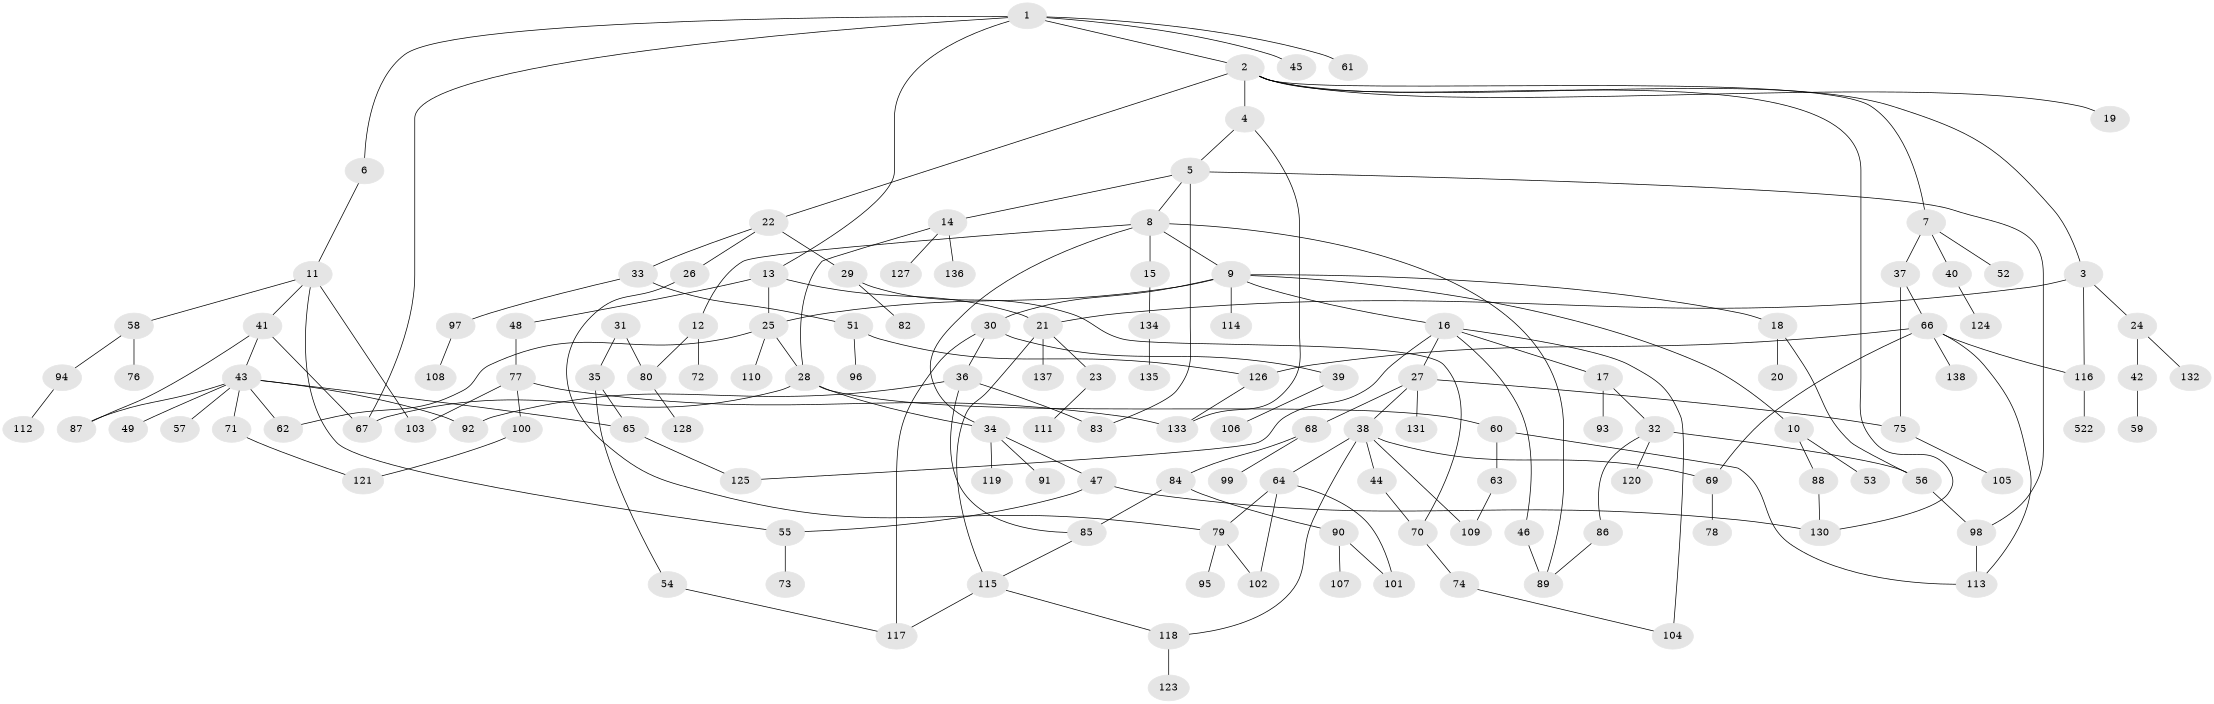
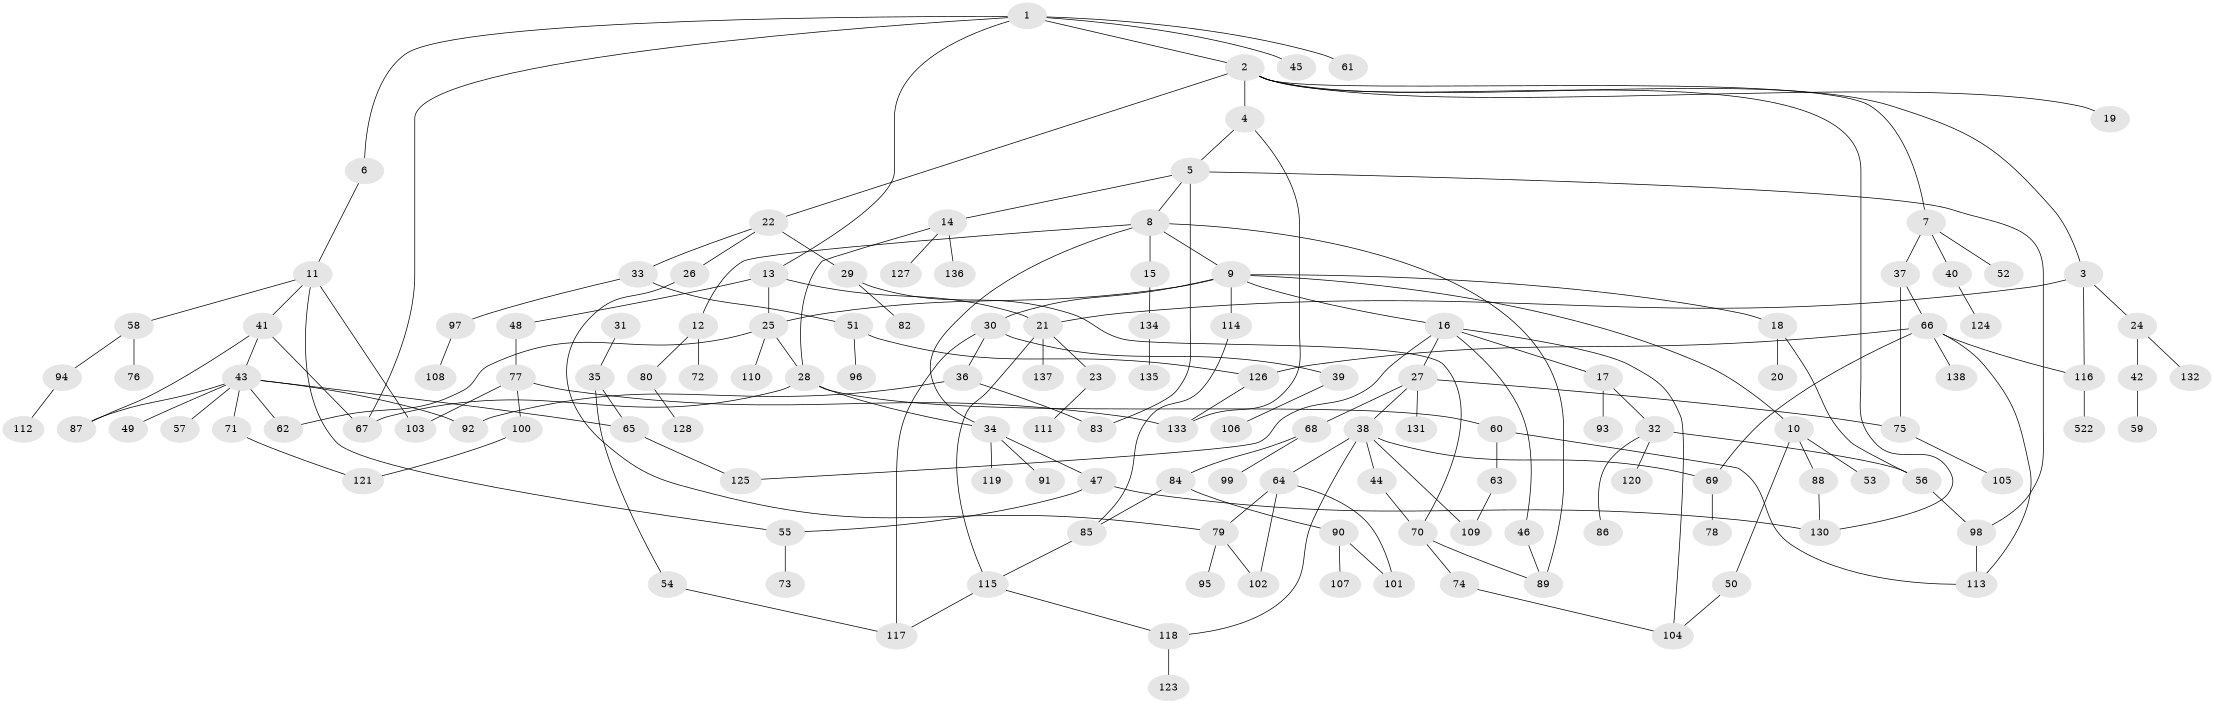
edge "31" -- "80": removed
edge "36" -- "85": now "114" -- "85"
edge "86" -- "89": now "70" -- "89"
node "50": added
